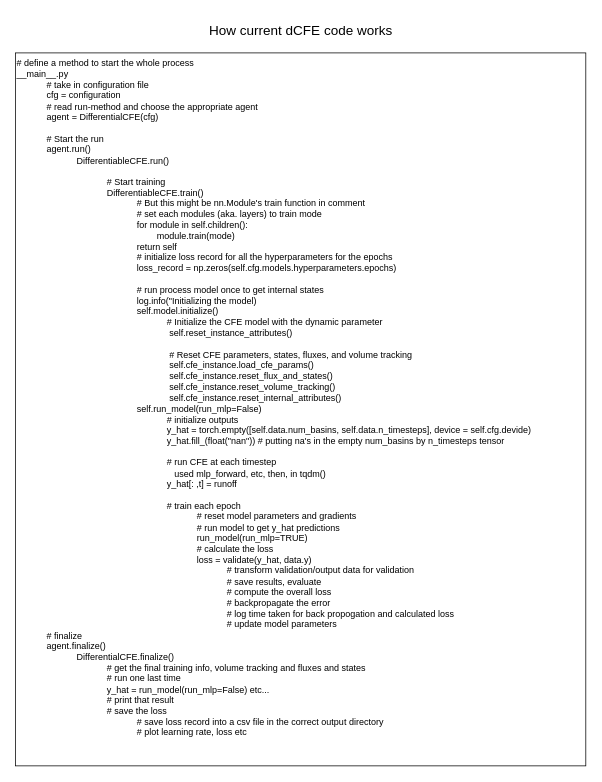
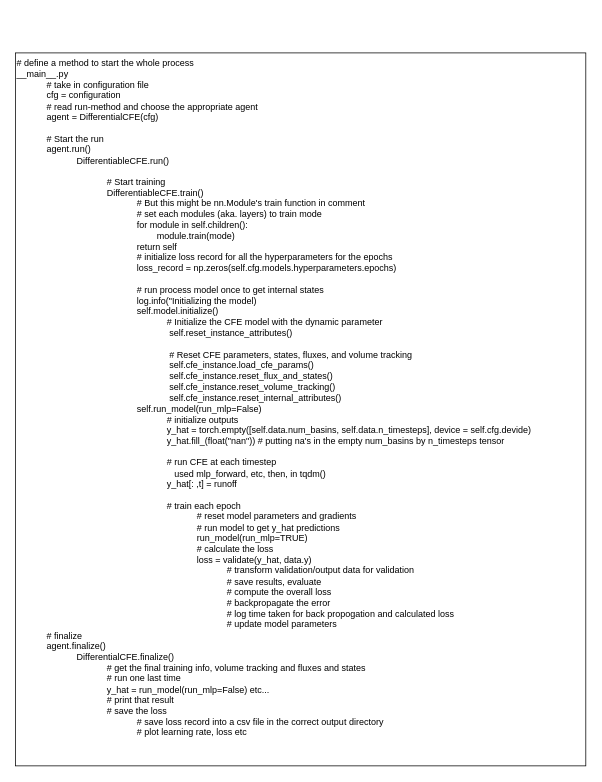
node "How current dCFE code works": removed
